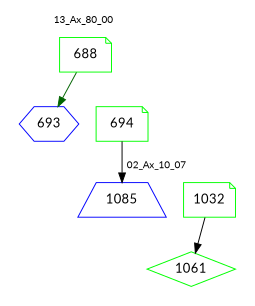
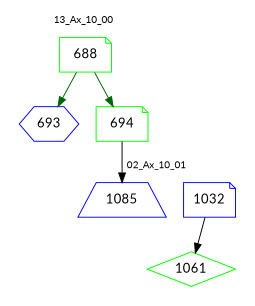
cluster "13_Ax_80_00": label "13_Ax_80_00" -> "13_Ax_10_00"
edge "688" -> "694": added
cluster "02_Ax_10_07": label "02_Ax_10_07" -> "02_Ax_10_01"
node "1032": color green -> blue
